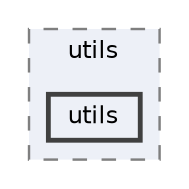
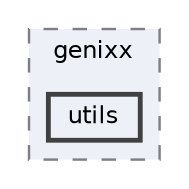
cluster "utils": label "utils" -> "genixx"
